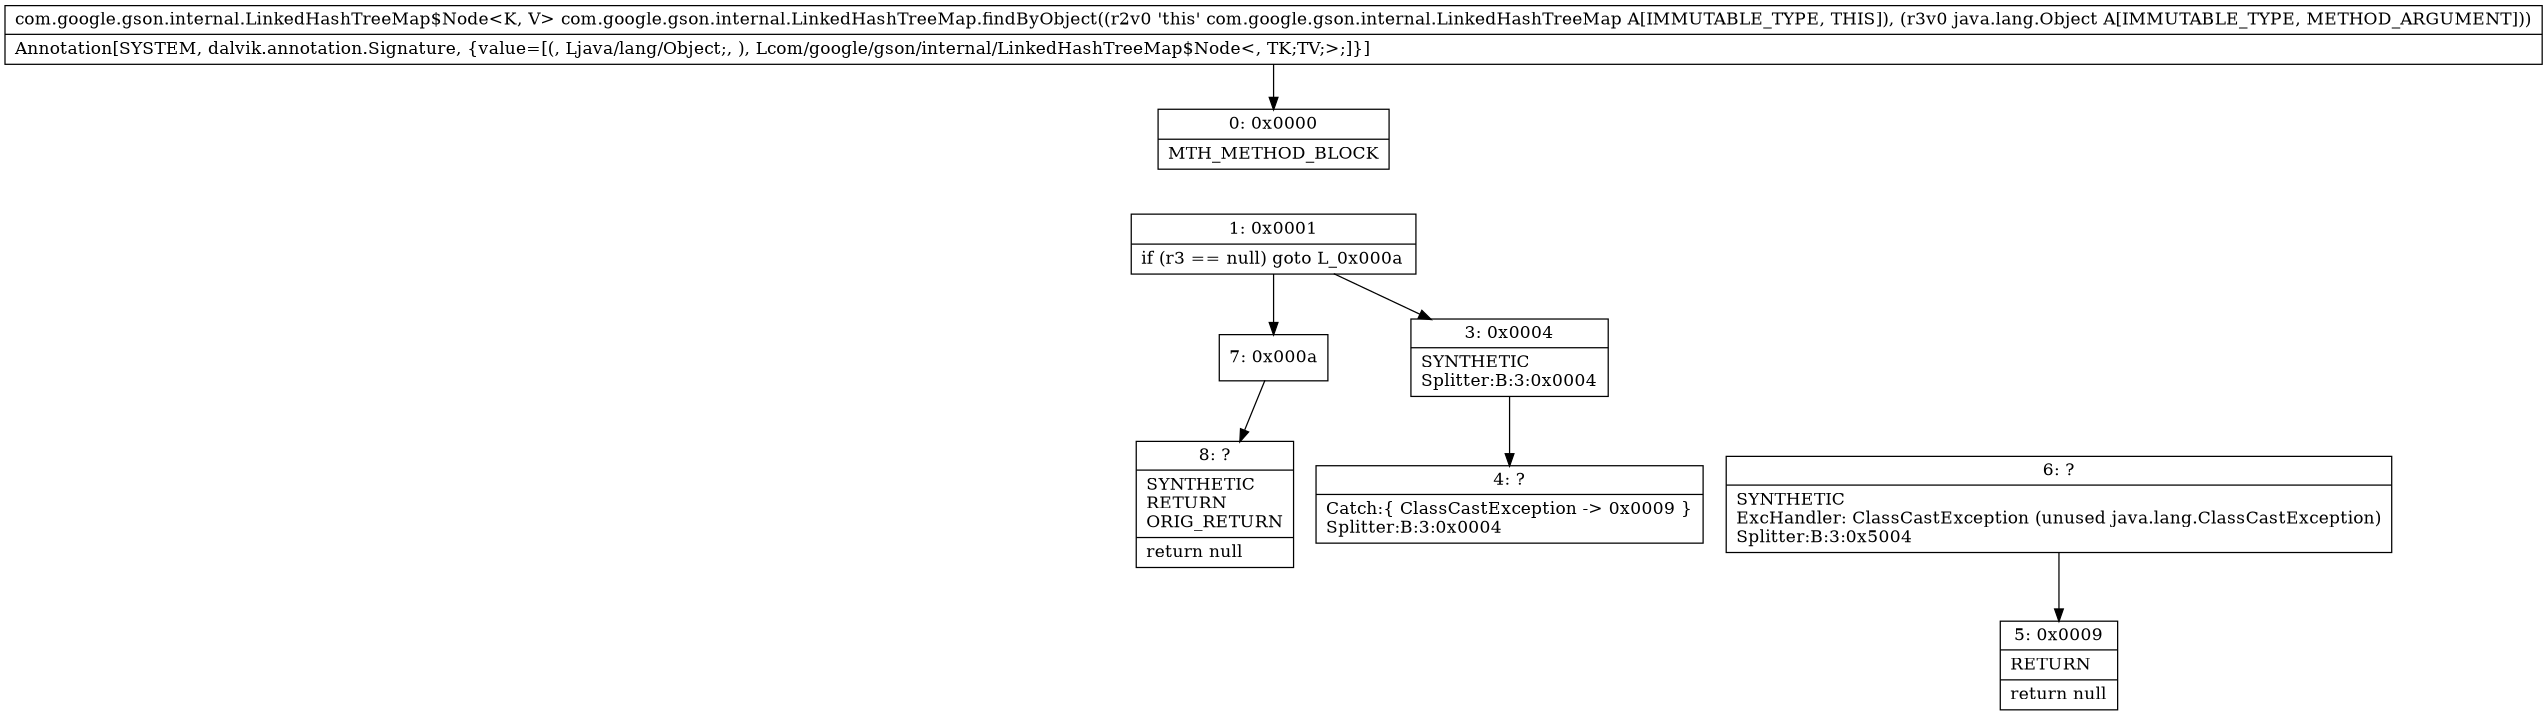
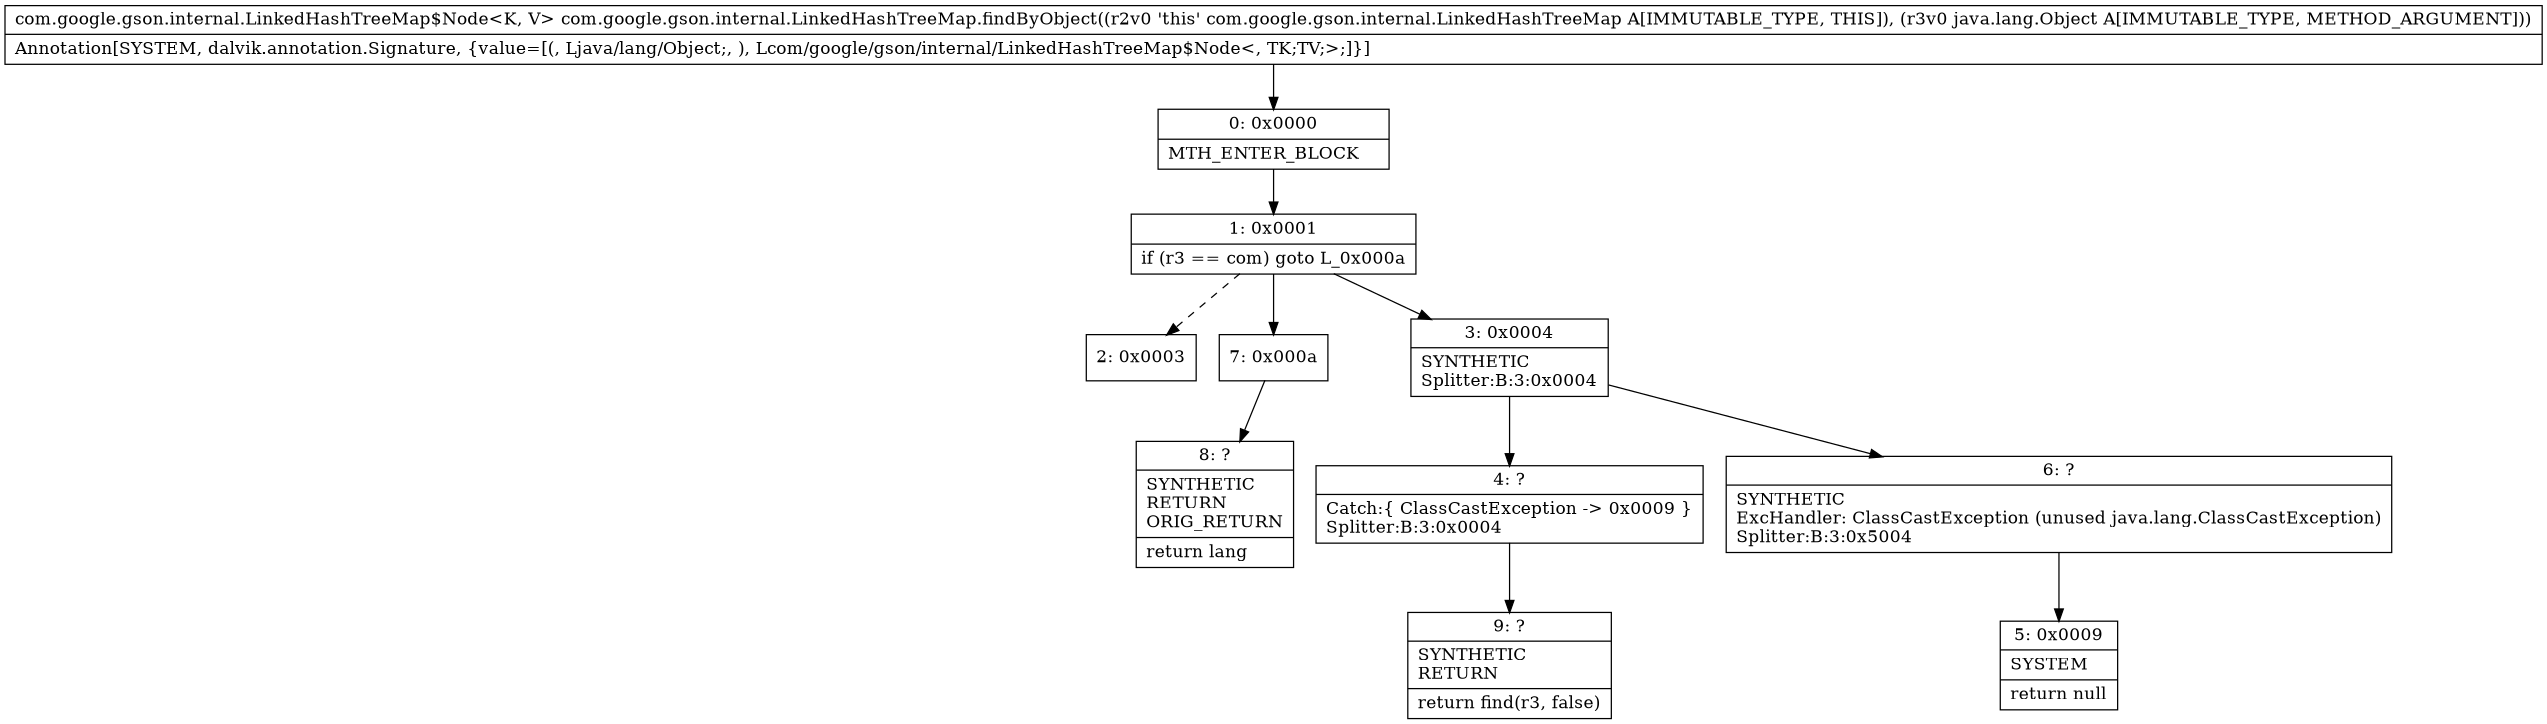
node "0: 0x0000": text "MTH_METHOD_BLOCK" -> "MTH_ENTER_BLOCK"
edge "0: 0x0000" -> "1: 0x0001": added
node "1: 0x0001": text "if (r3 == null) goto L_0x000a" -> "if (r3 == com) goto L_0x000a"
node "2: 0x0003": added
edge "3: 0x0004" -> "6: ?": added
node "8: ?": text "return null" -> "return lang"
node "5: 0x0009": text "RETURN" -> "SYSTEM"
node "9: ?": added
